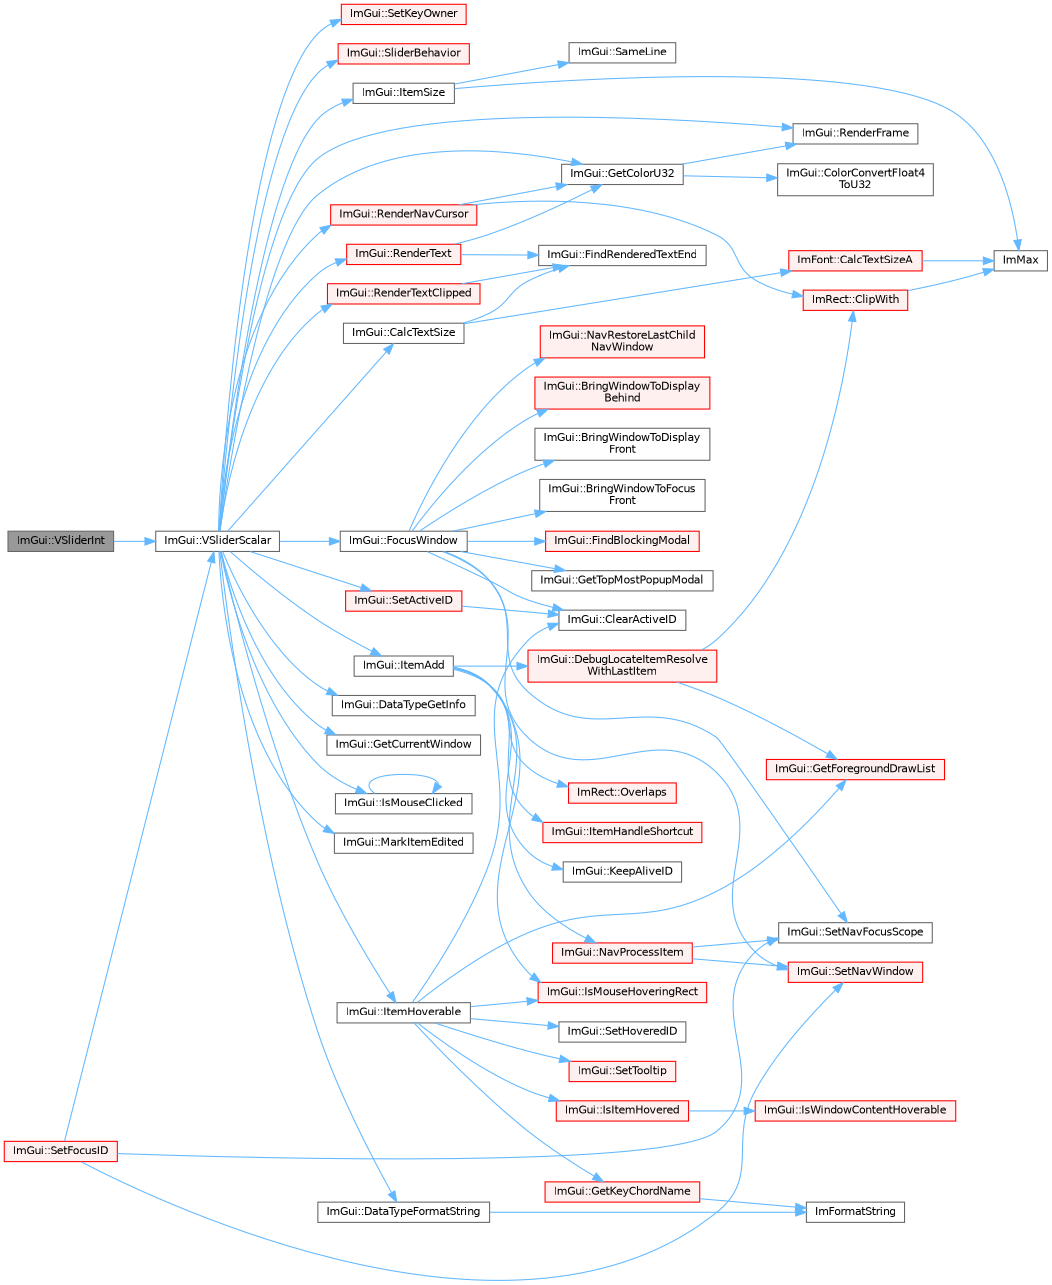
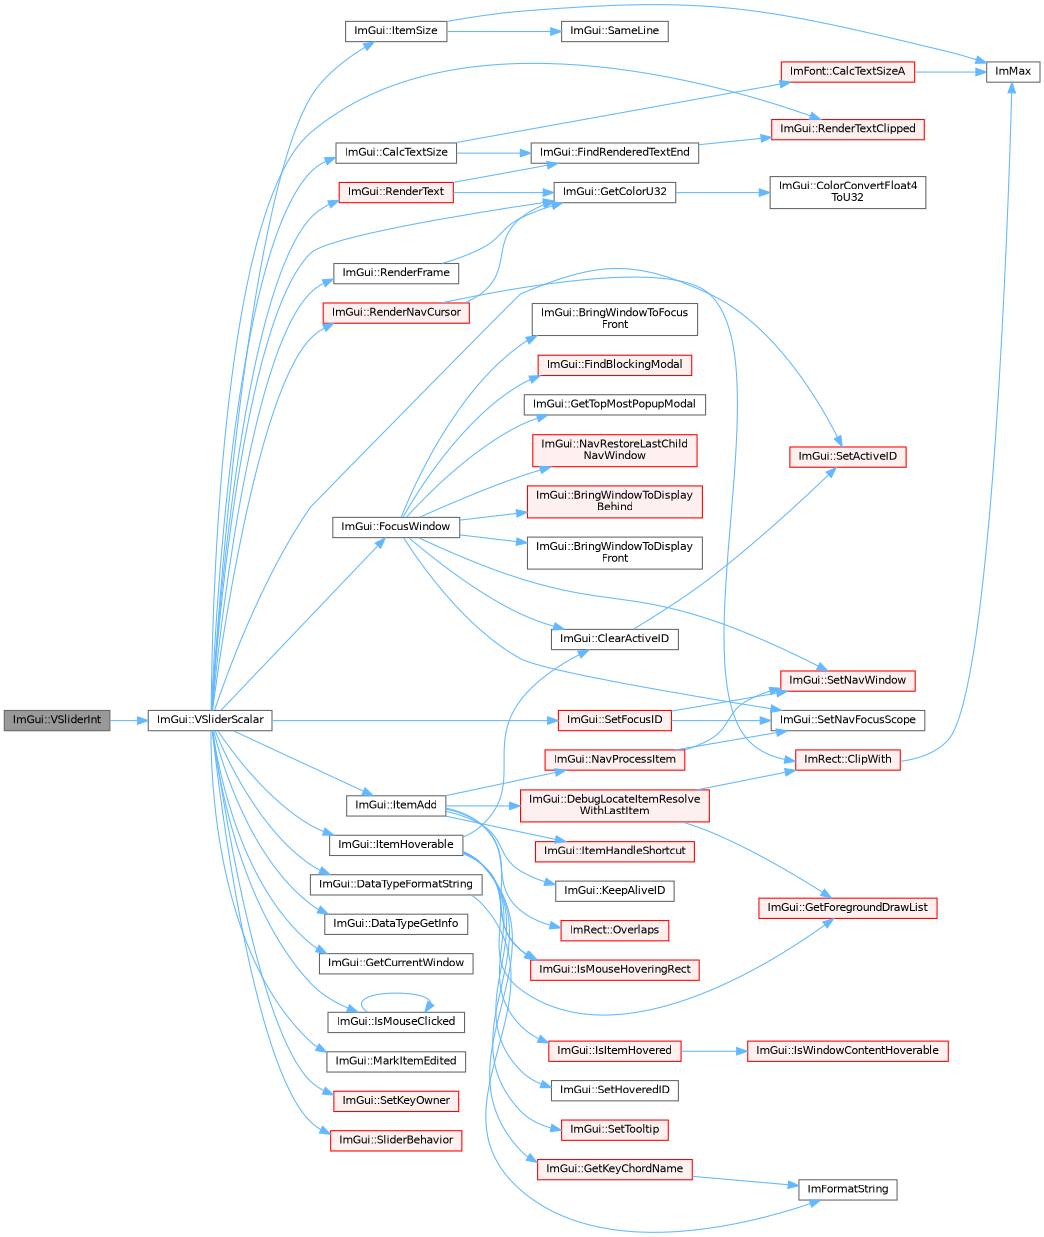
edge "ImGui::GetColorU32" -> "ImGui::RenderFrame": reversed
edge "ImGui::RenderTextClipped" -> "ImGui::FindRenderedTextEnd": reversed
edge "ImGui::SetActiveID" -> "ImGui::ClearActiveID": reversed
edge "ImGui::SetFocusID" -> "ImGui::VSliderScalar": reversed
